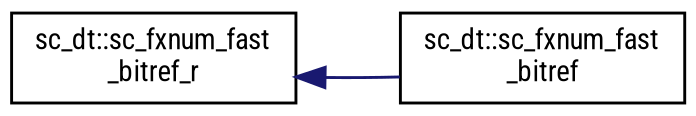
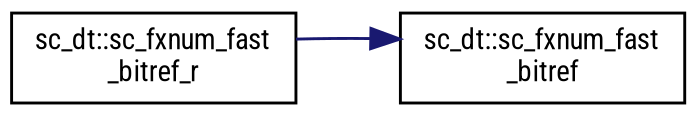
edge "sc_dt::sc_fxnum_fast _bitref" -> "sc_dt::sc_fxnum_fast _bitref_r": reversed
